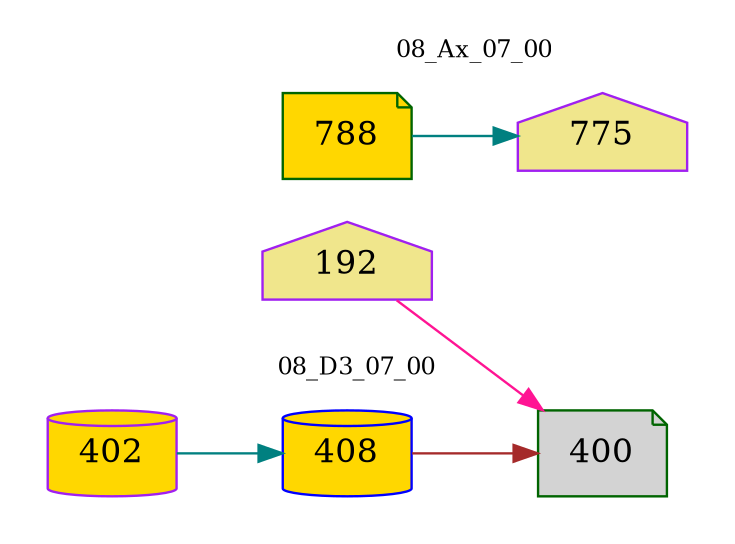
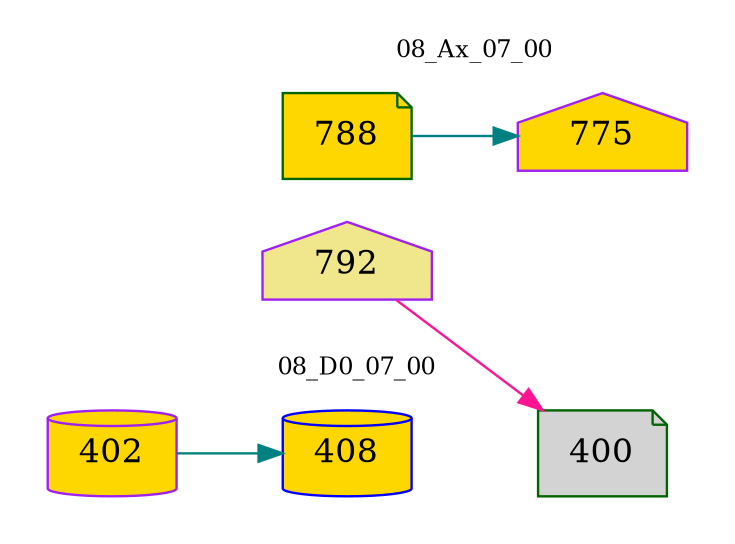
node "775": fillcolor khaki -> gold
node "192": label "192" -> "792"
cluster "08_D3_07_00": label "08_D3_07_00" -> "08_D0_07_00"
edge "408" -> "400": removed
